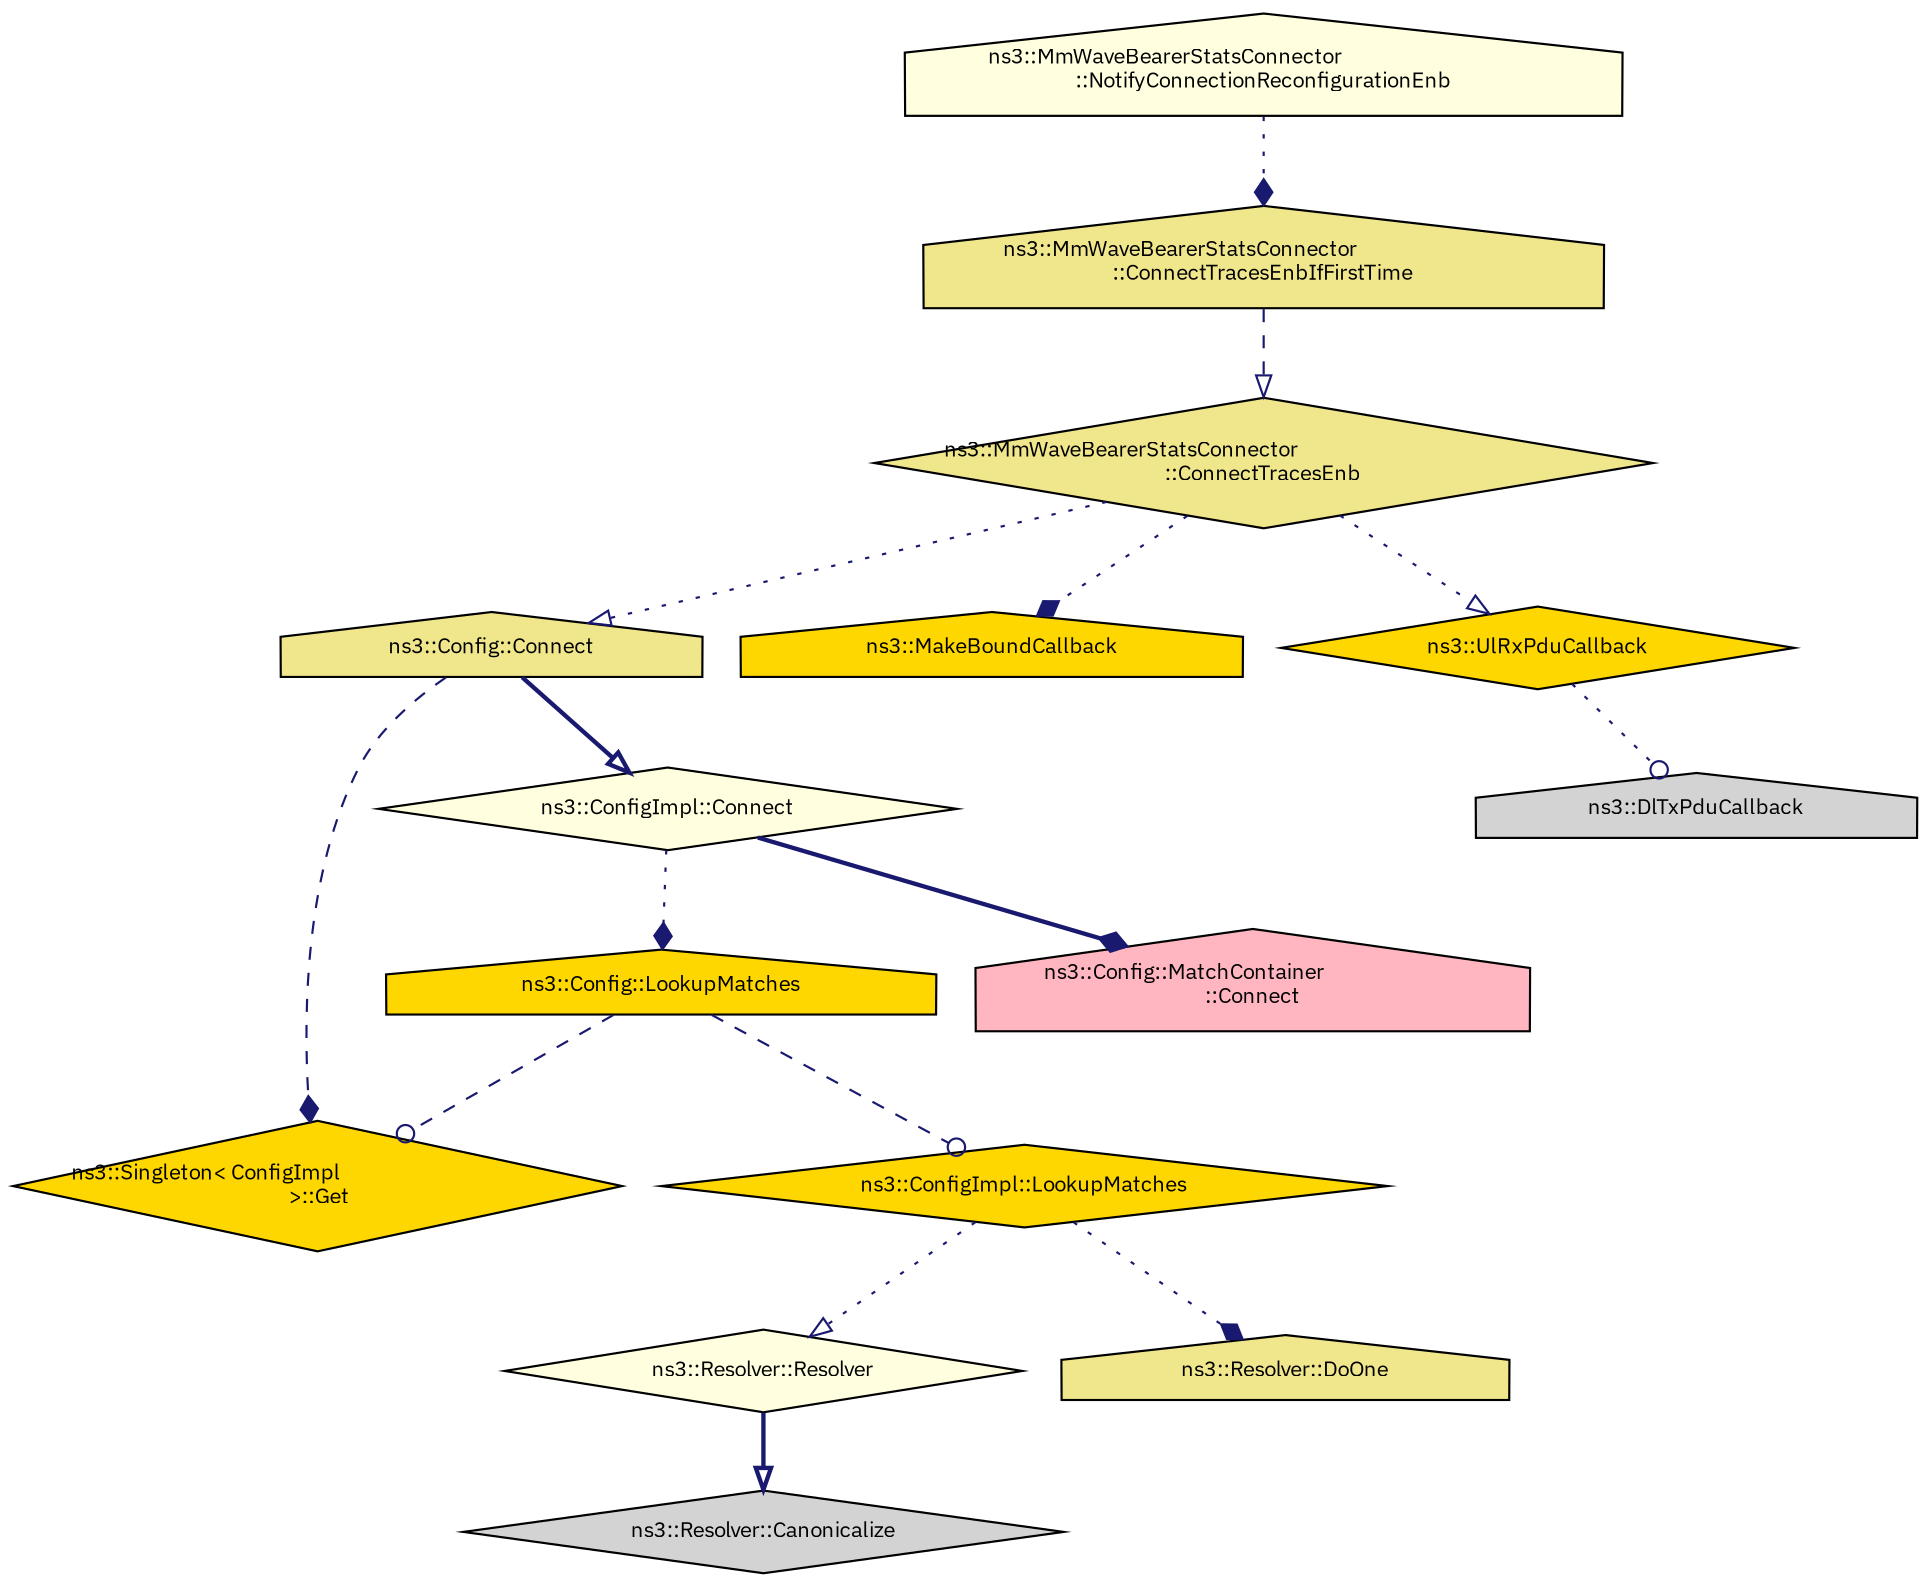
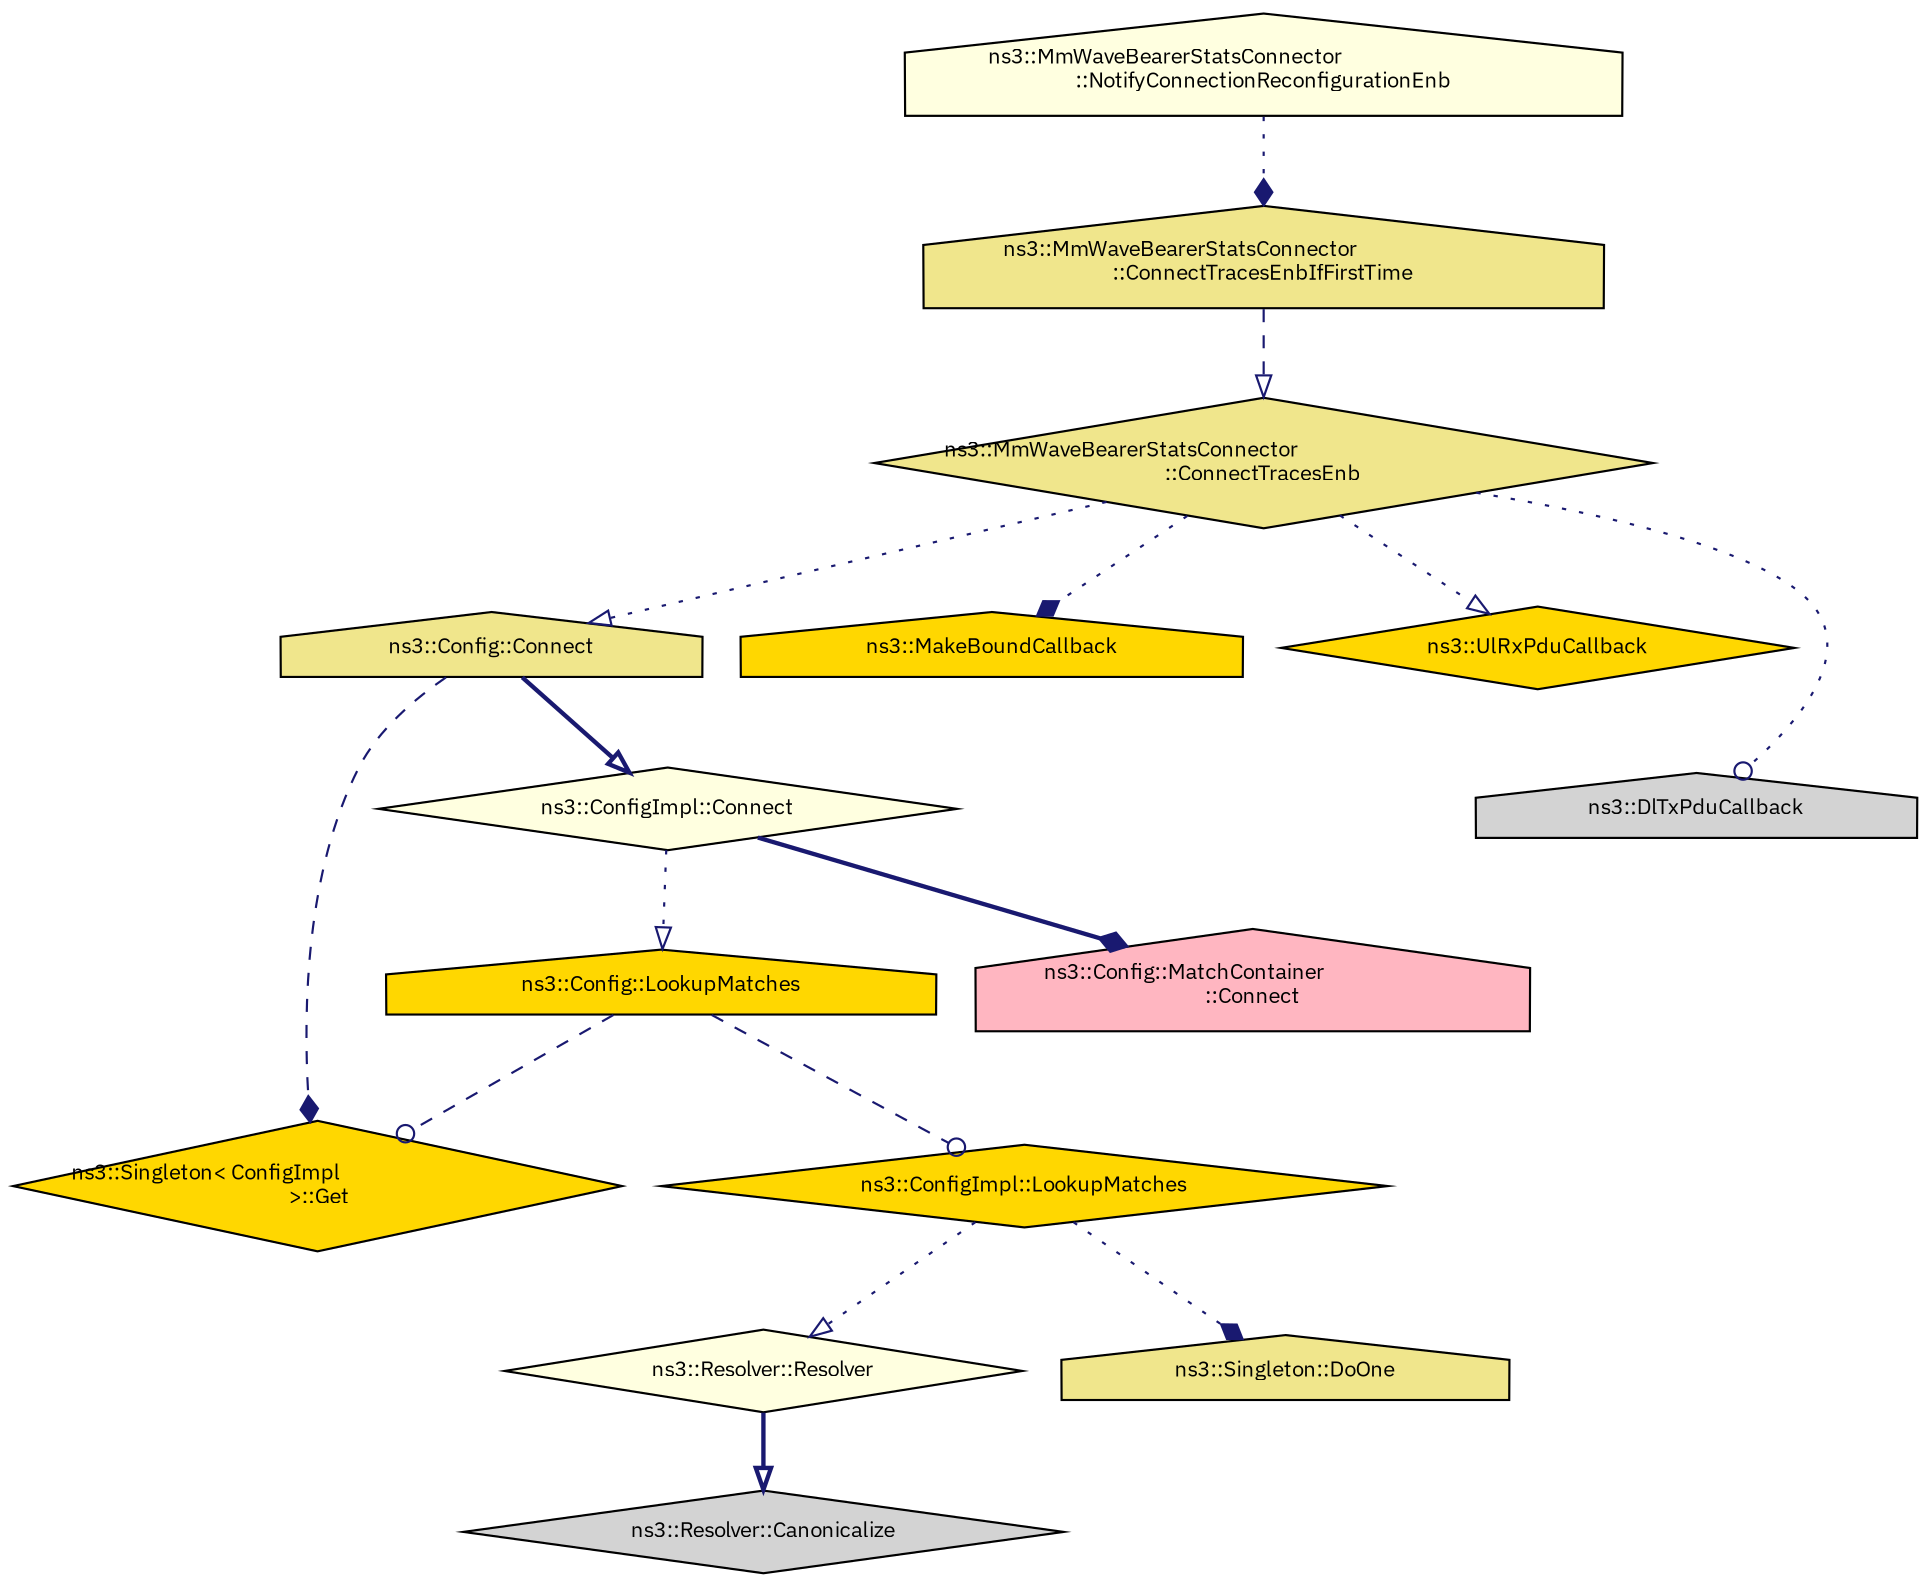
edge "ns3::UlRxPduCallback" -> "ns3::DlTxPduCallback": now "ns3::MmWaveBearerStatsConnector ::ConnectTracesEnb" -> "ns3::DlTxPduCallback"
edge "ns3::ConfigImpl::Connect" -> "ns3::Config::LookupMatches": arrowhead diamond -> onormal
node "ns3::Resolver::DoOne": label "ns3::Resolver::DoOne" -> "ns3::Singleton::DoOne"
